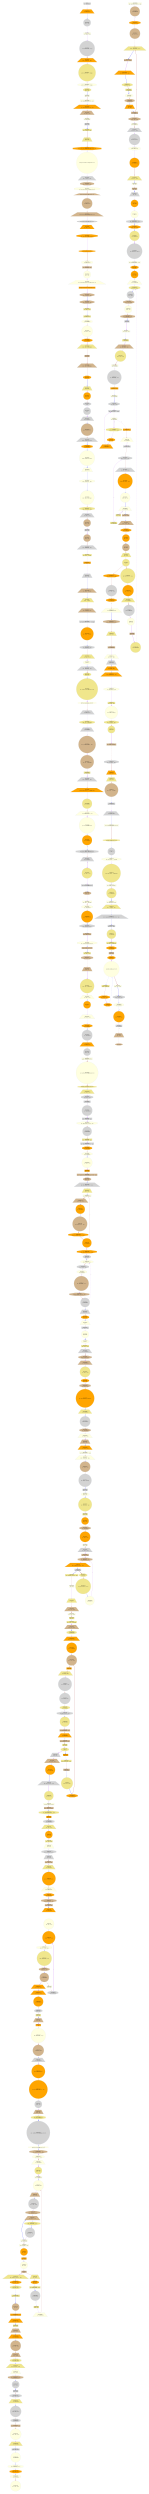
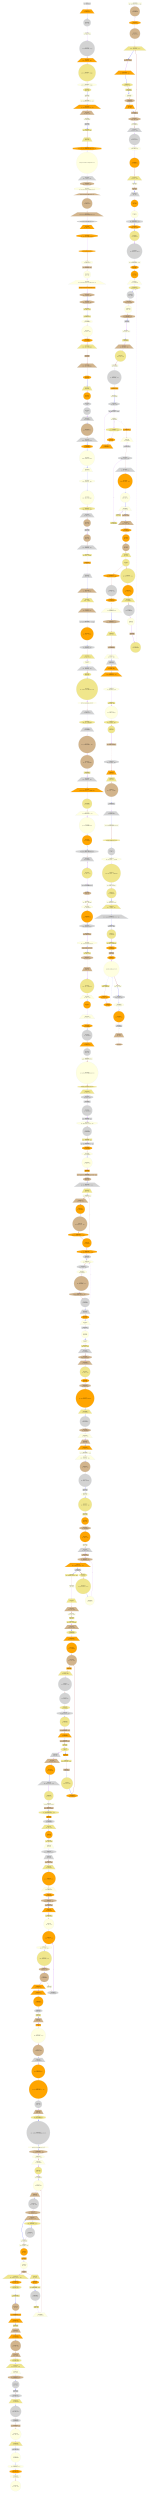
node "0x0040644b movl %esi, %edx": added
